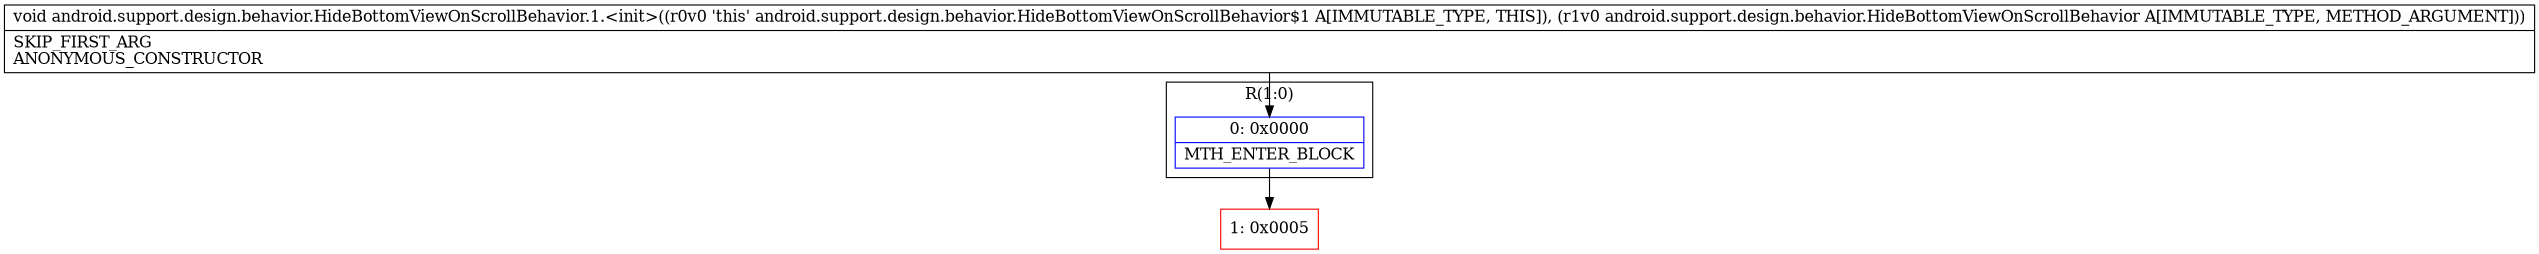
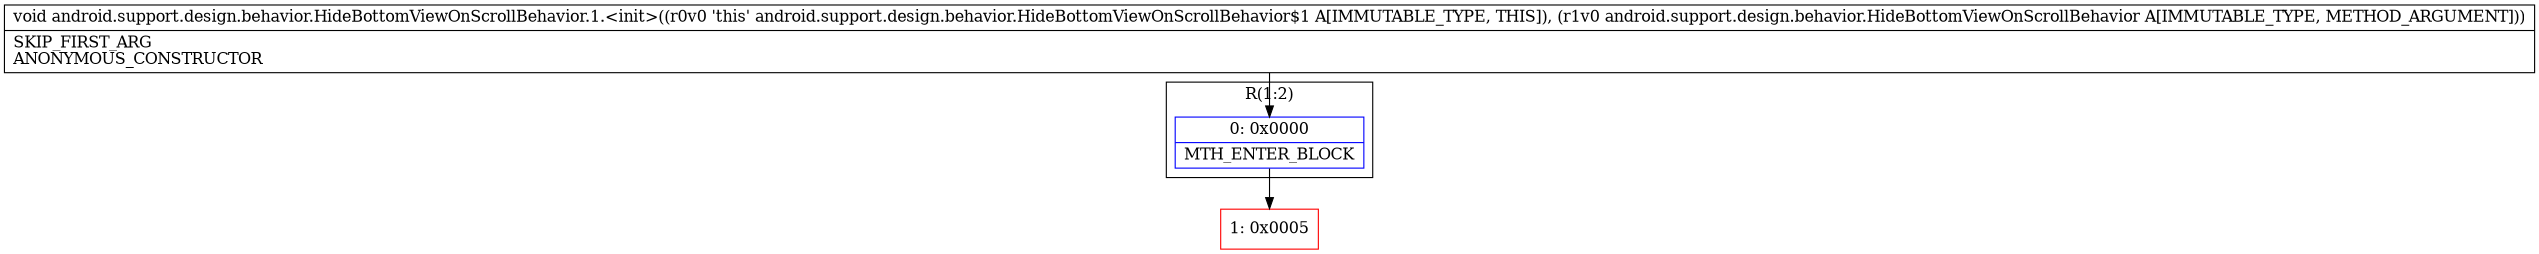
cluster "R(1:0)": label "R(1:0)" -> "R(1:2)"
